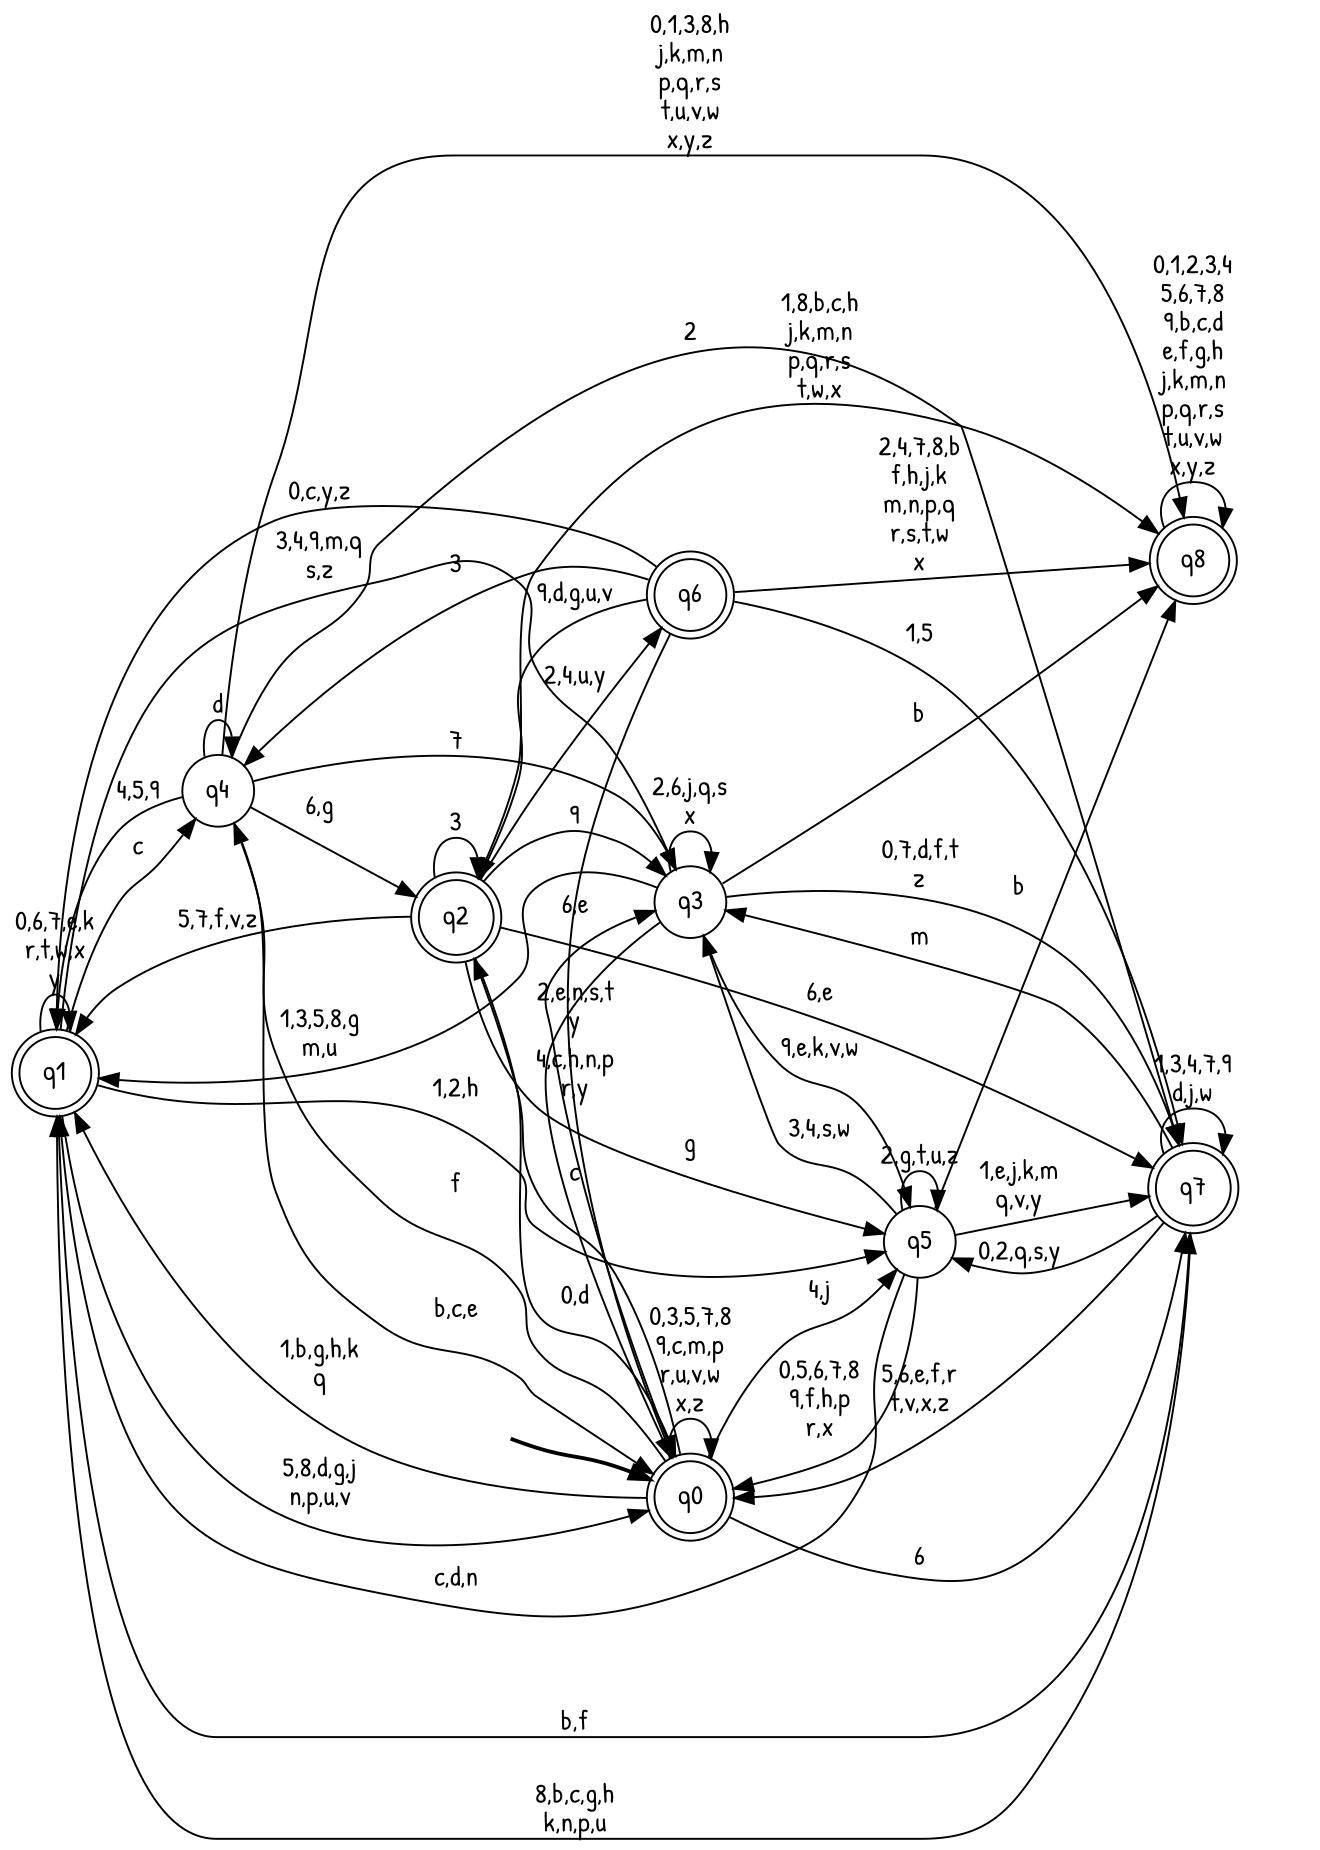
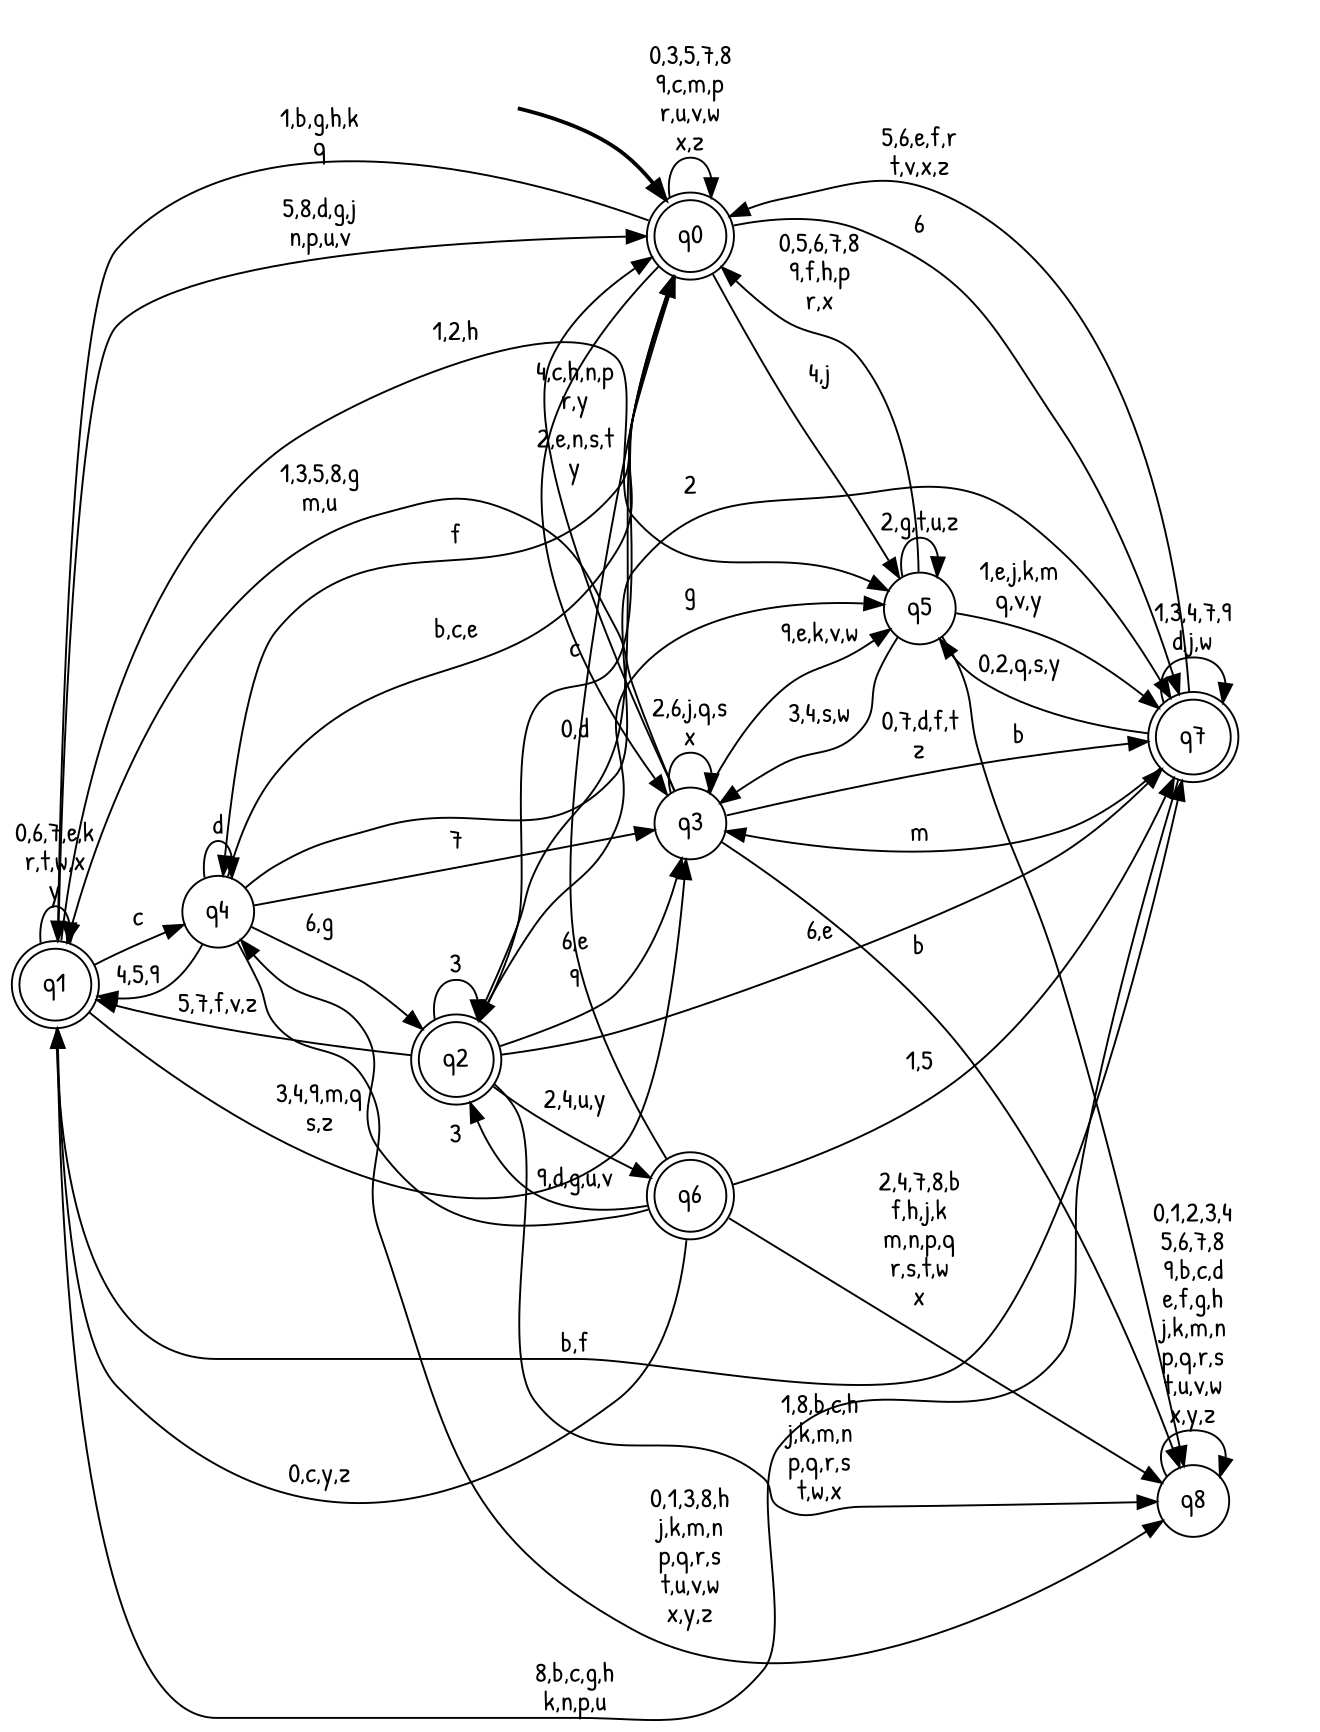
node "q8": shape doublecircle -> circle
edge "q5" -> "q1": removed, label "c,d,n"
